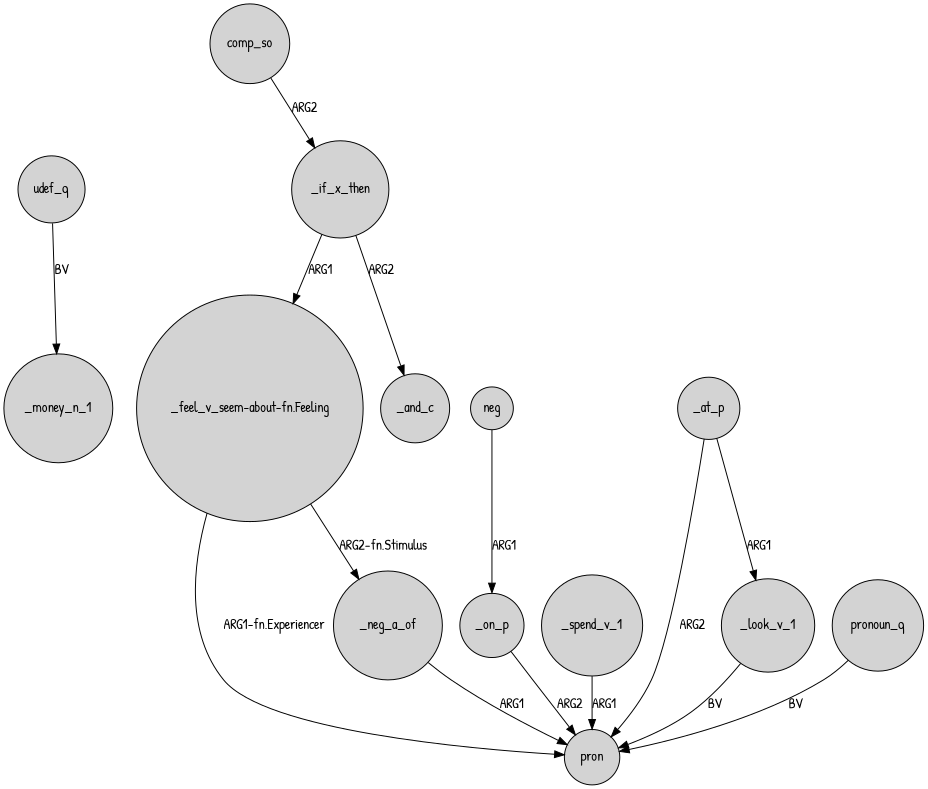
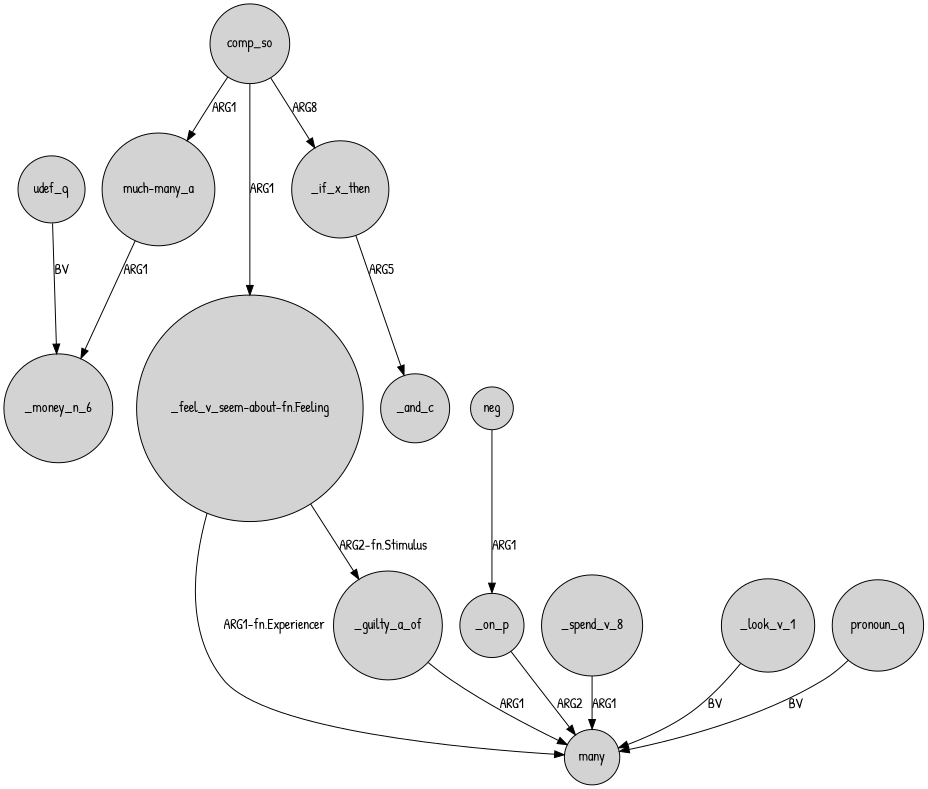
edge "comp_so" -> "_if_x_then": label "ARG2" -> "ARG8"
node "much-many_a": added
edge "_if_x_then" -> "_feel_v_seem-about-fn.Feeling": now "comp_so" -> "_feel_v_seem-about-fn.Feeling"
edge "_if_x_then" -> "_and_c": label "ARG2" -> "ARG5"
node "_money_n_1": label "_money_n_1" -> "_money_n_6"
node "_at_p": removed
node "_neg_a_of": label "_neg_a_of" -> "_guilty_a_of"
node "_spend_v_1": label "_spend_v_1" -> "_spend_v_8"
node "pron": label "pron" -> "many"
